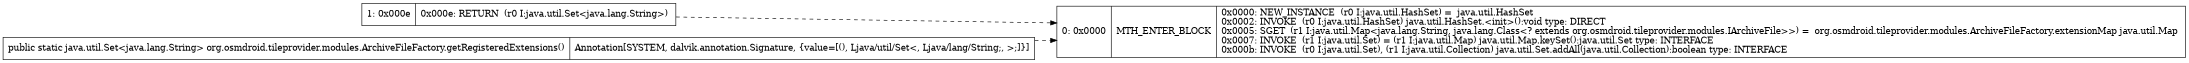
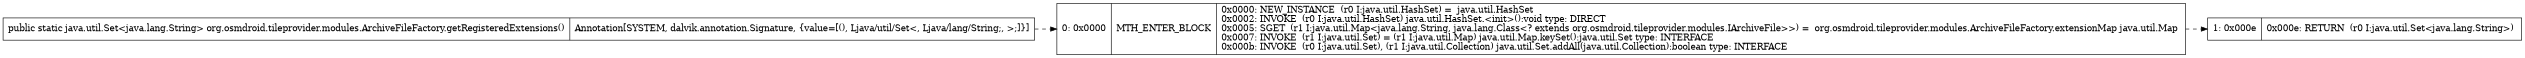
edge "1: 0x000e" -> "0: 0x0000": reversed
